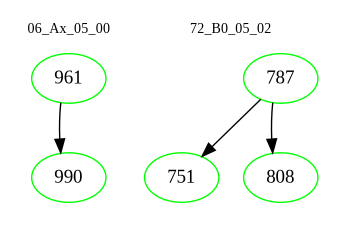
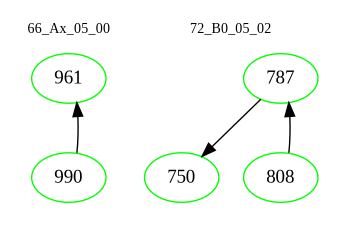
cluster "06_Ax_05_00": label "06_Ax_05_00" -> "66_Ax_05_00"
edge "961" -> "990": reversed
edge "787" -> "808": reversed
node "751": label "751" -> "750"
